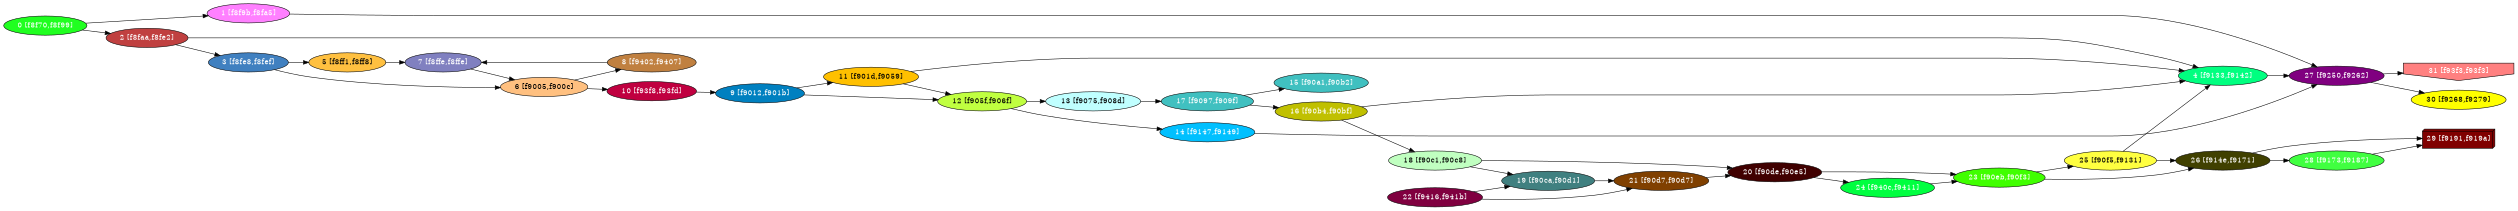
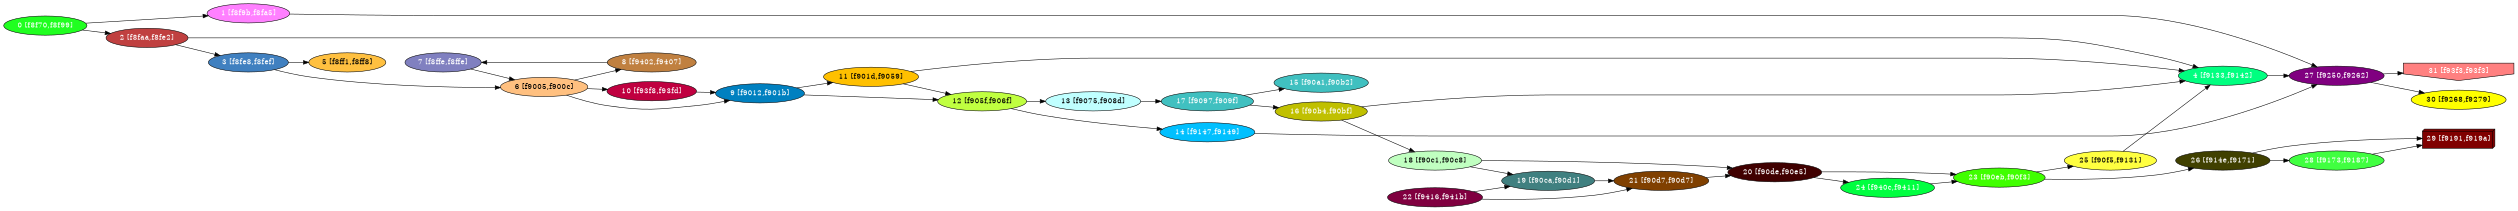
edge "5 [f8ff1,f8ff8]" -> "7 [f8ffe,f8ffe]": removed
edge "6 [f9005,f900c]" -> "9 [f9012,f901b]": added
edge "25 [f90f5,f9131]" -> "26 [f914e,f9171]": removed
